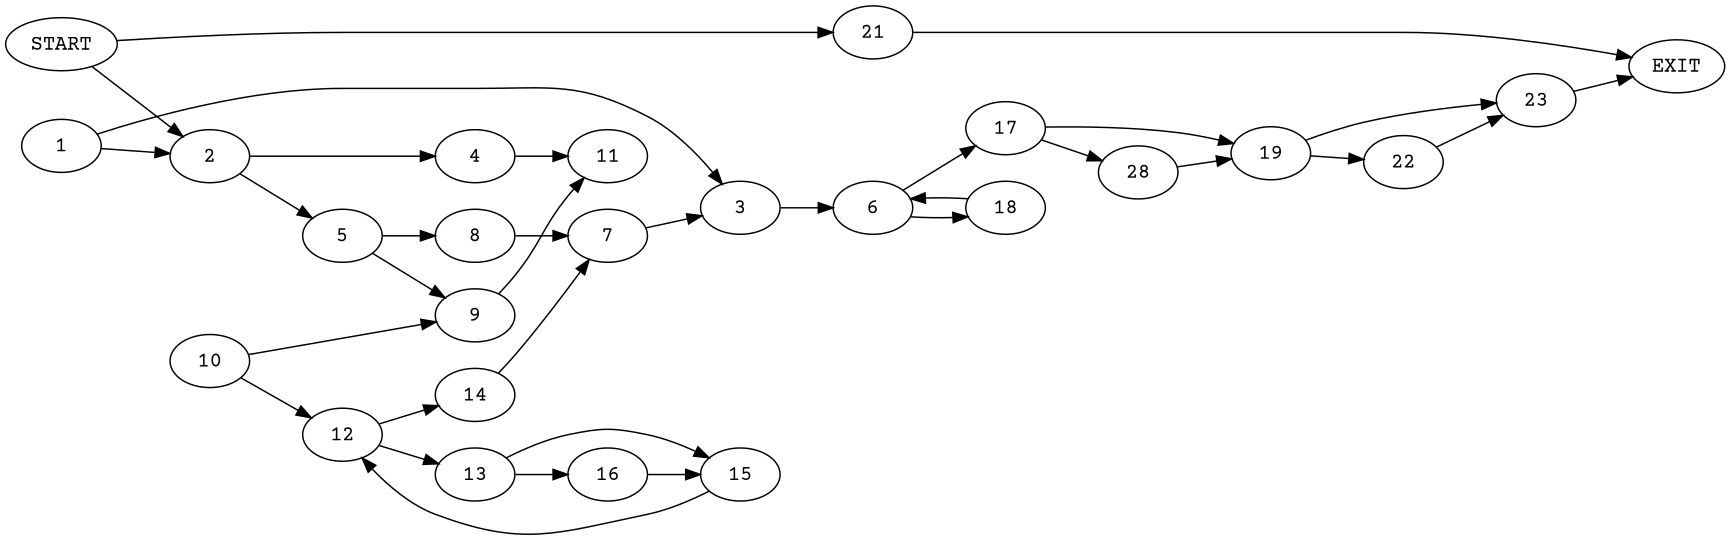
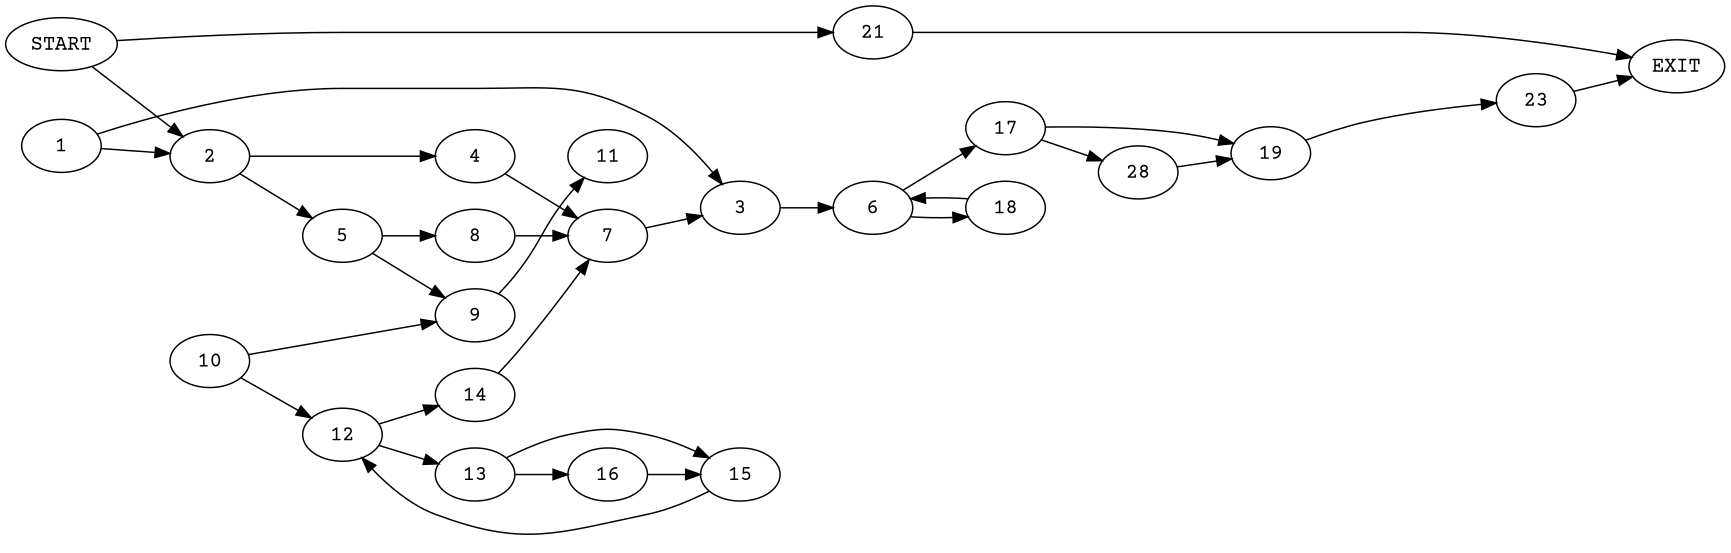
edge "4" -> "11": now "4" -> "7"
node "22": removed
